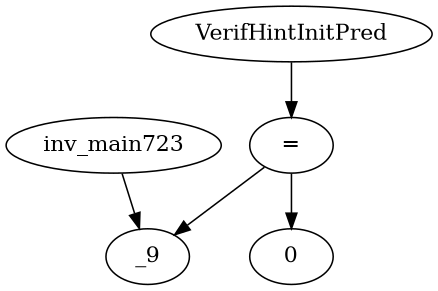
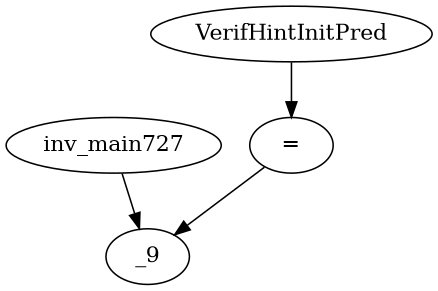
node "inv_main723": label "inv_main723" -> "inv_main727"
node "0": removed
